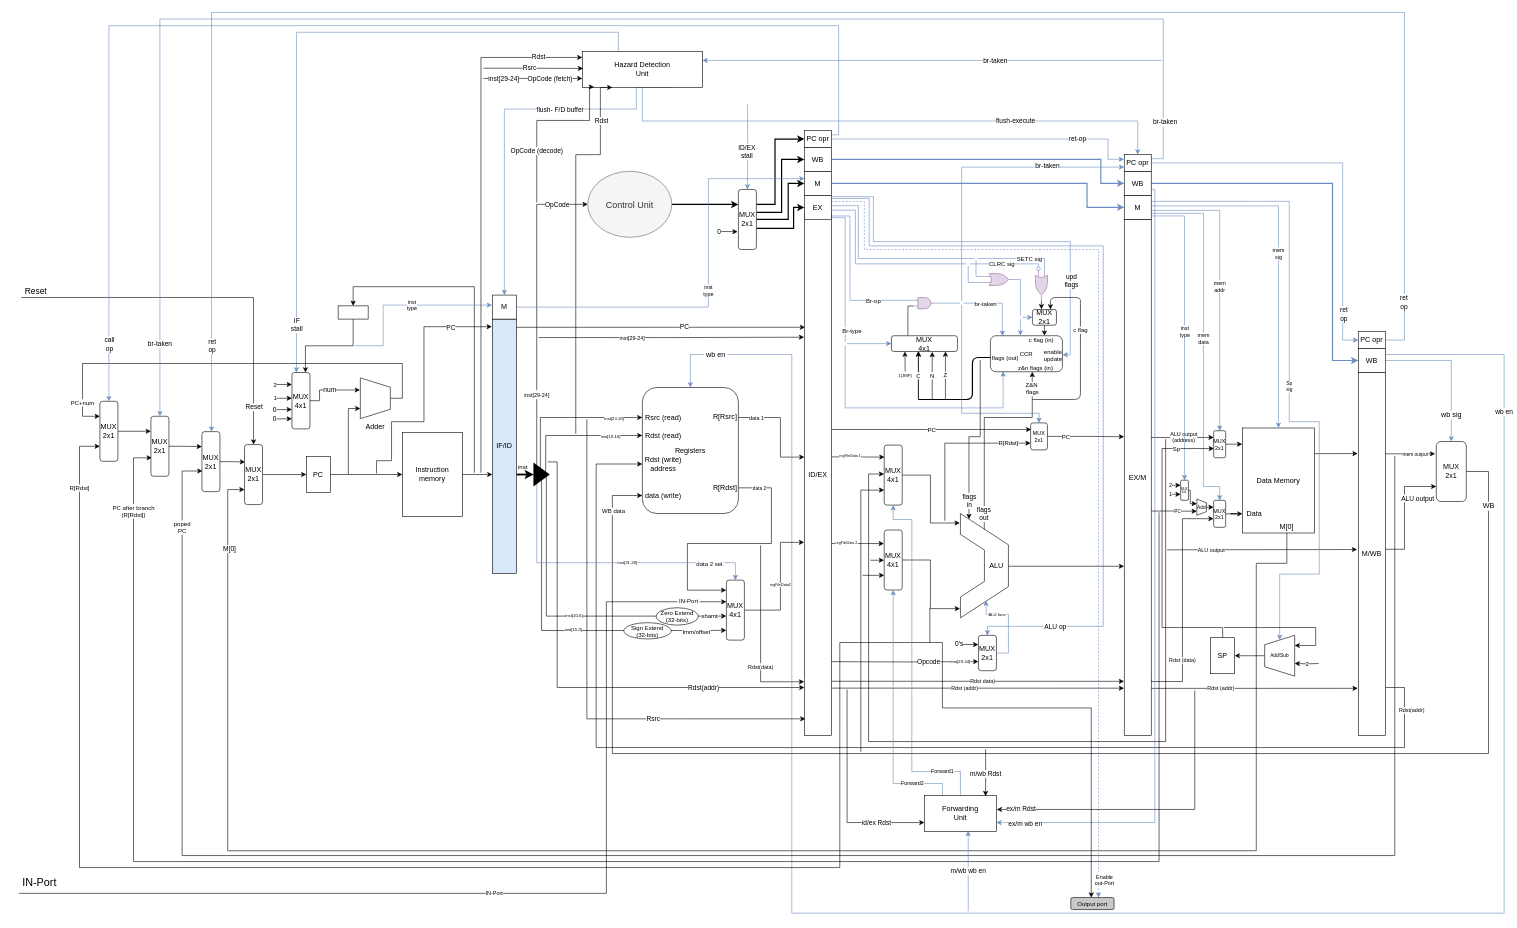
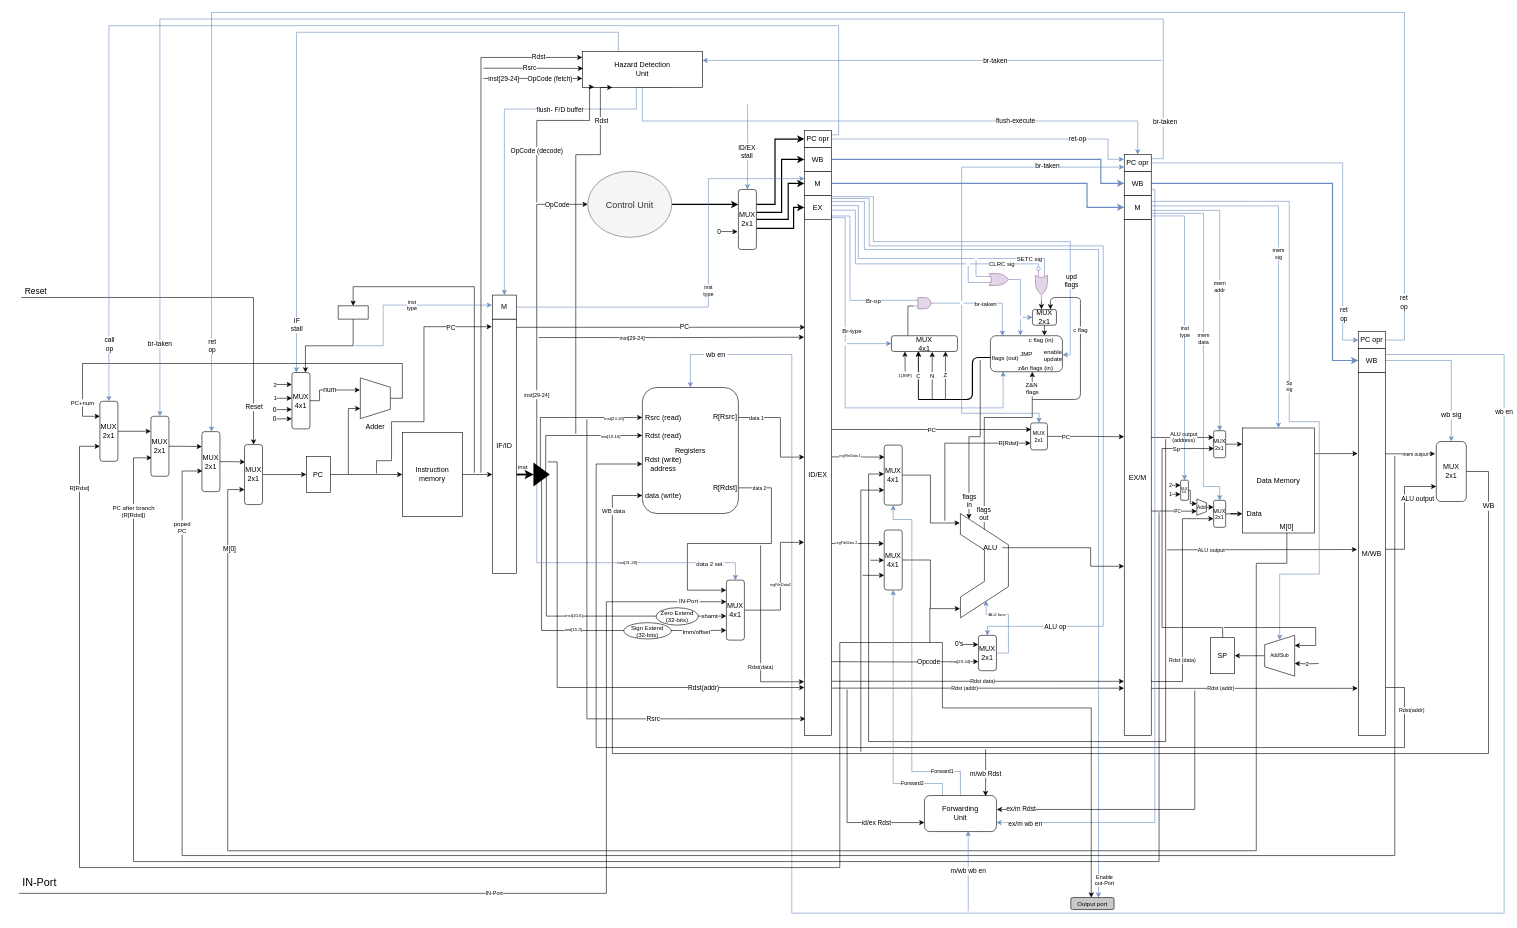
node "CCR": label "CCR" -> "JMP"
edge "EX" -> "Output port": style dashed -> solid
node "IF/ID": fillcolor #dae8fc -> #ffffff
node "ALU": moved (996, 566) -> (990, 548)
node "Forwarding Unit": shape rectangle -> rounded rectangle
